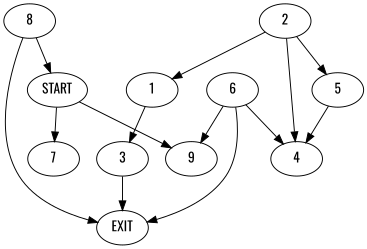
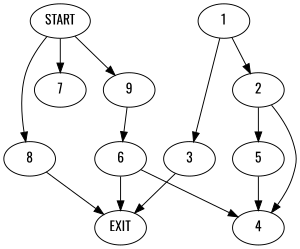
edge "8" -> "START": reversed
edge "2" -> "1": reversed
edge "6" -> "9": reversed
